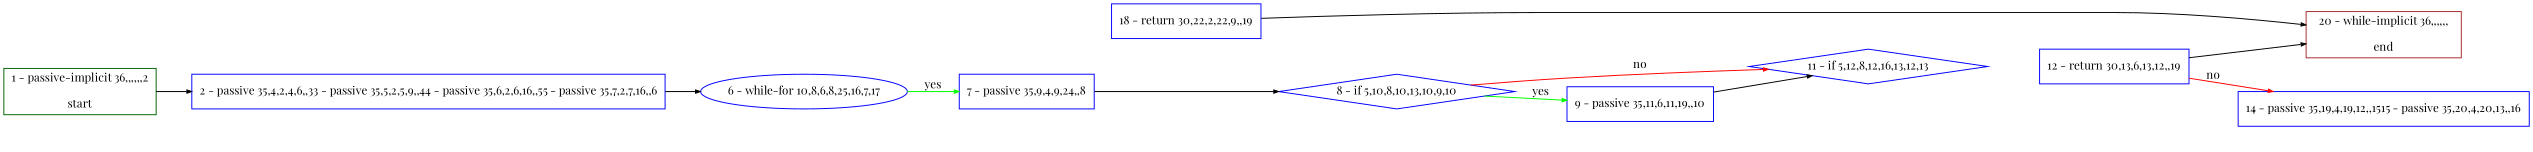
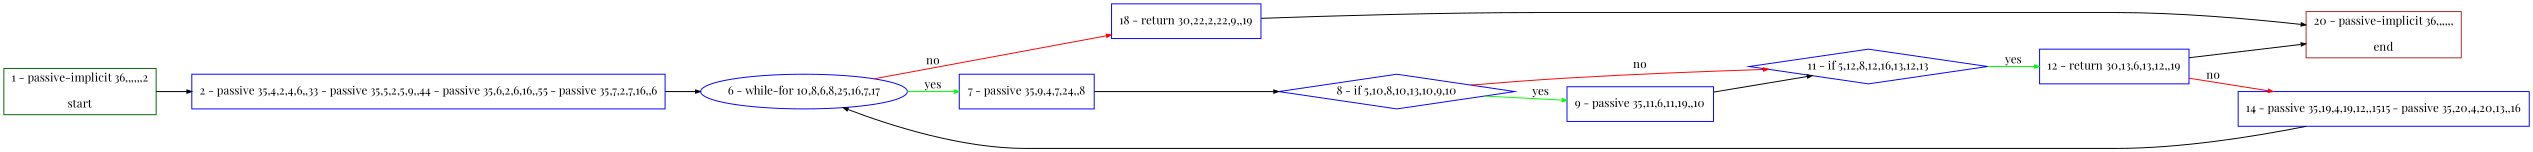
node "20 - while-implicit 36,,,,,, end": label "20 - while-implicit 36,,,,,, end" -> "20 - passive-implicit 36,,,,,, end"
edge "6 - while-for 10,8,6,8,25,16,7,17" -> "18 - return 30,22,2,22,9,,19": added, label "no"
edge "11 - if 5,12,8,12,16,13,12,13" -> "12 - return 30,13,6,13,12,,19": added, label "yes"
node "7 - passive 35,9,4,9,24,,8": label "7 - passive 35,9,4,9,24,,8" -> "7 - passive 35,9,4,7,24,,8"
edge "14 - passive 35,19,4,19,12,,1515 - passive 35,20,4,20,13,,16" -> "6 - while-for 10,8,6,8,25,16,7,17": added
